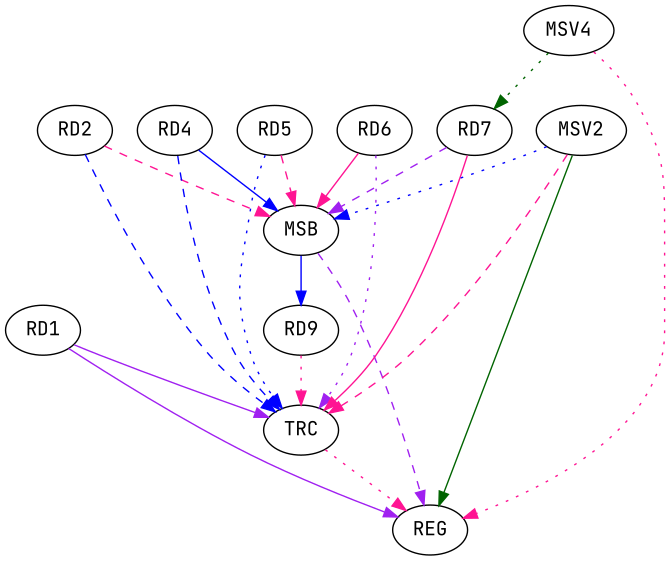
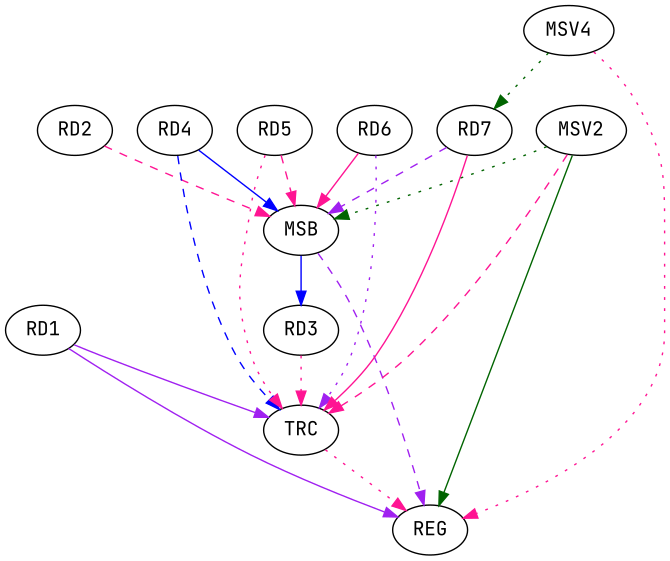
edge "MSV2" -> "MSB": color blue -> darkgreen
edge "RD5" -> "TRC": color blue -> deeppink
edge "RD2" -> "TRC": removed
node "RD9": label "RD9" -> "RD3"
